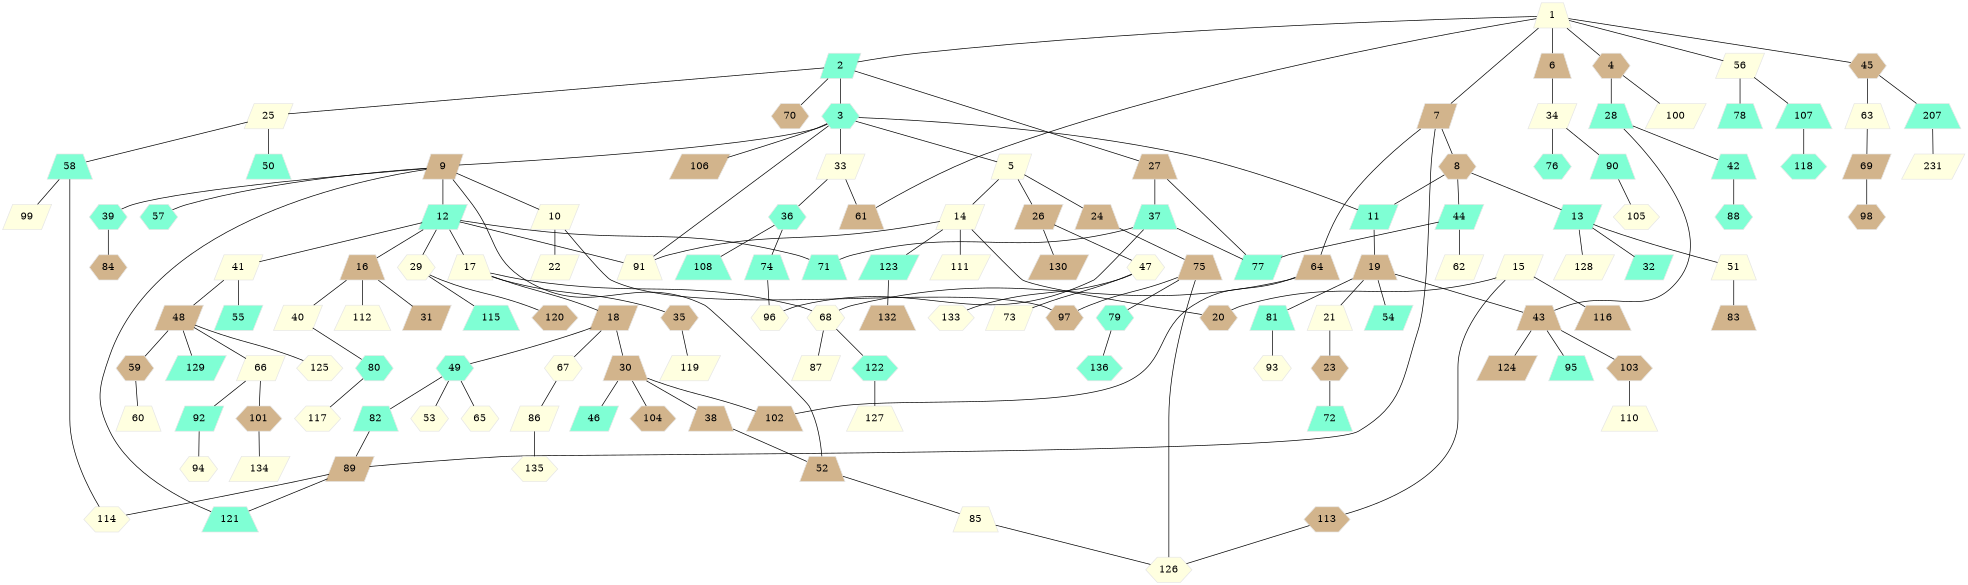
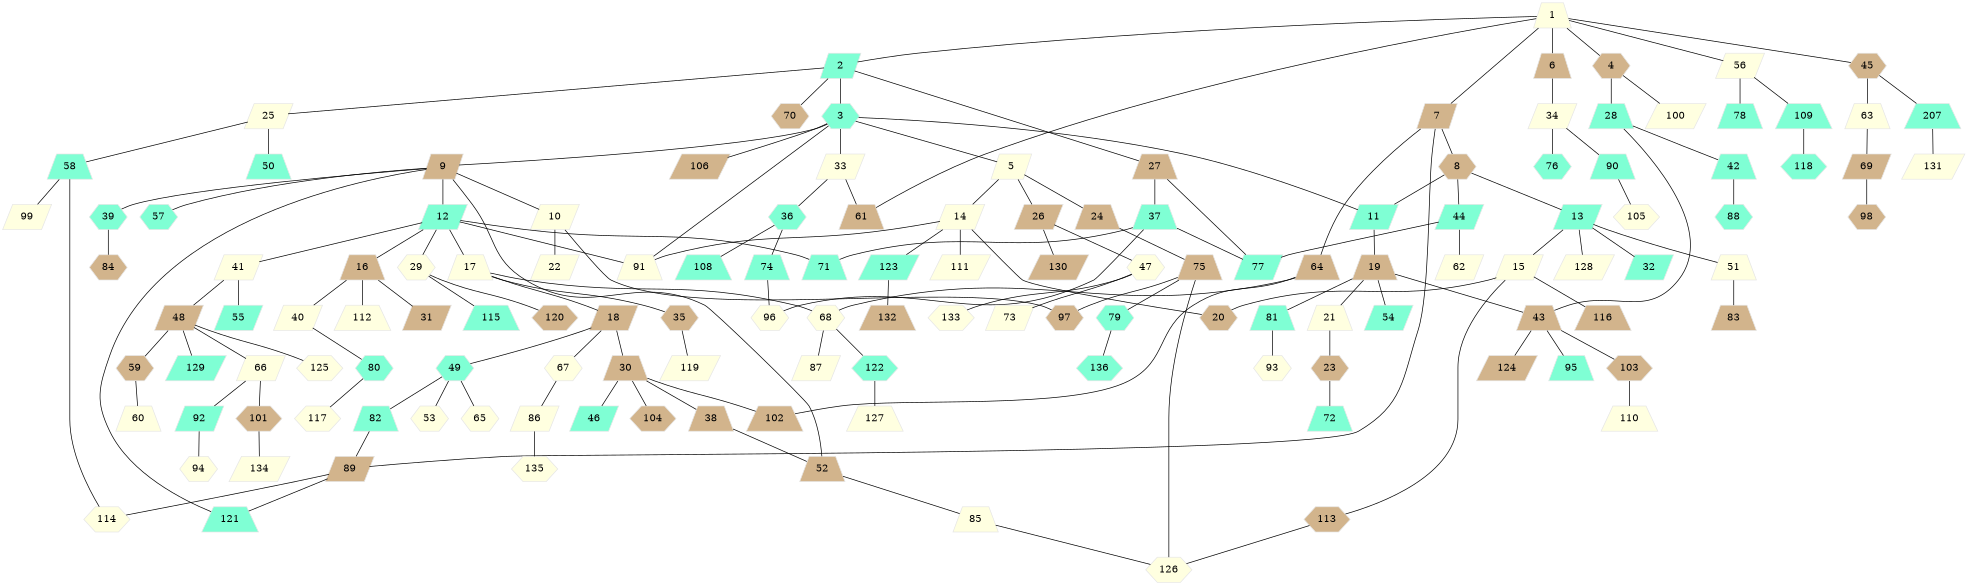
node "107": label "107" -> "109"
node "231": label "231" -> "131"
edge "13" -- "15": added
